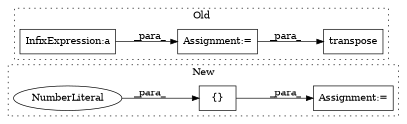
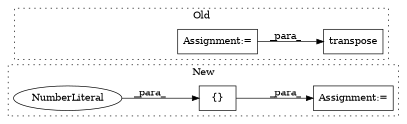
node "InfixExpression:a": removed
